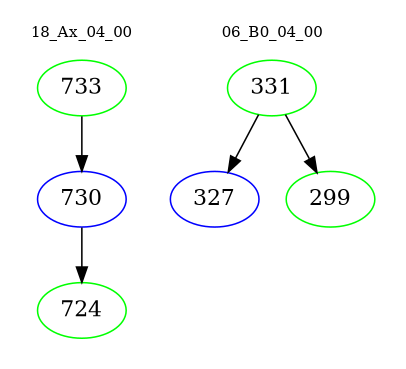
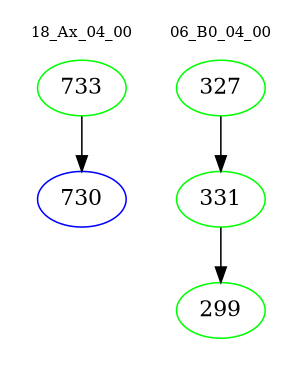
edge "331" -> "327": reversed
node "327": color blue -> green
node "724": removed
